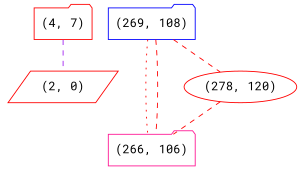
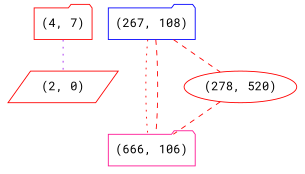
node "(269, 108)": label "(269, 108)" -> "(267, 108)"
edge "(4, 7)" -- "(2, 0)": style dashed -> dotted
node "(278, 120)": label "(278, 120)" -> "(278, 520)"
node "(266, 106)": label "(266, 106)" -> "(666, 106)"
